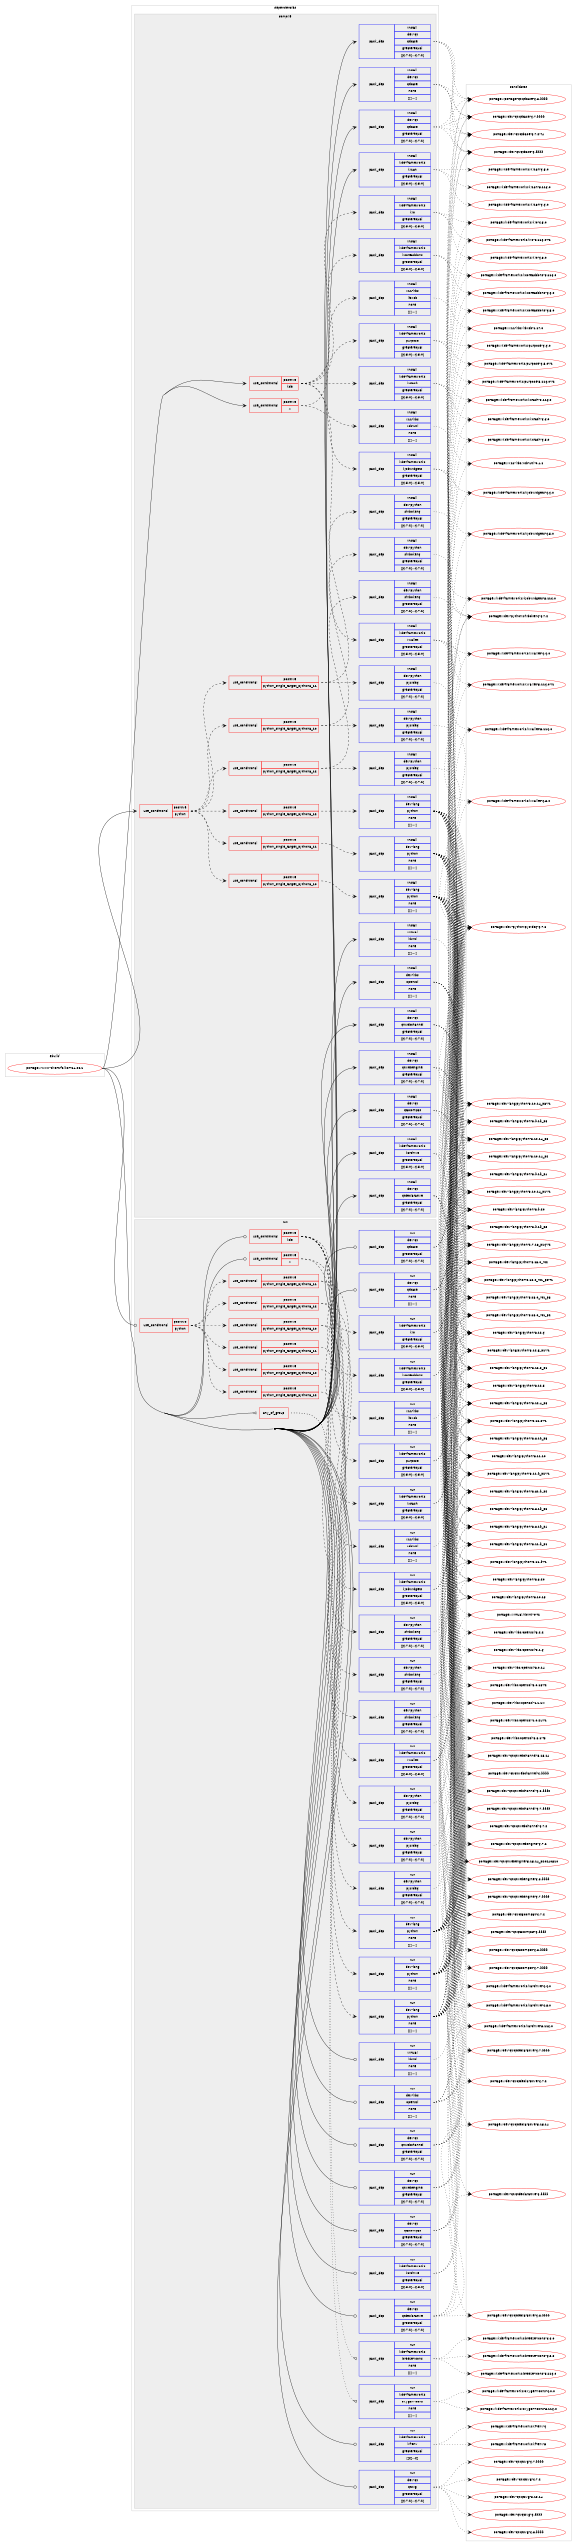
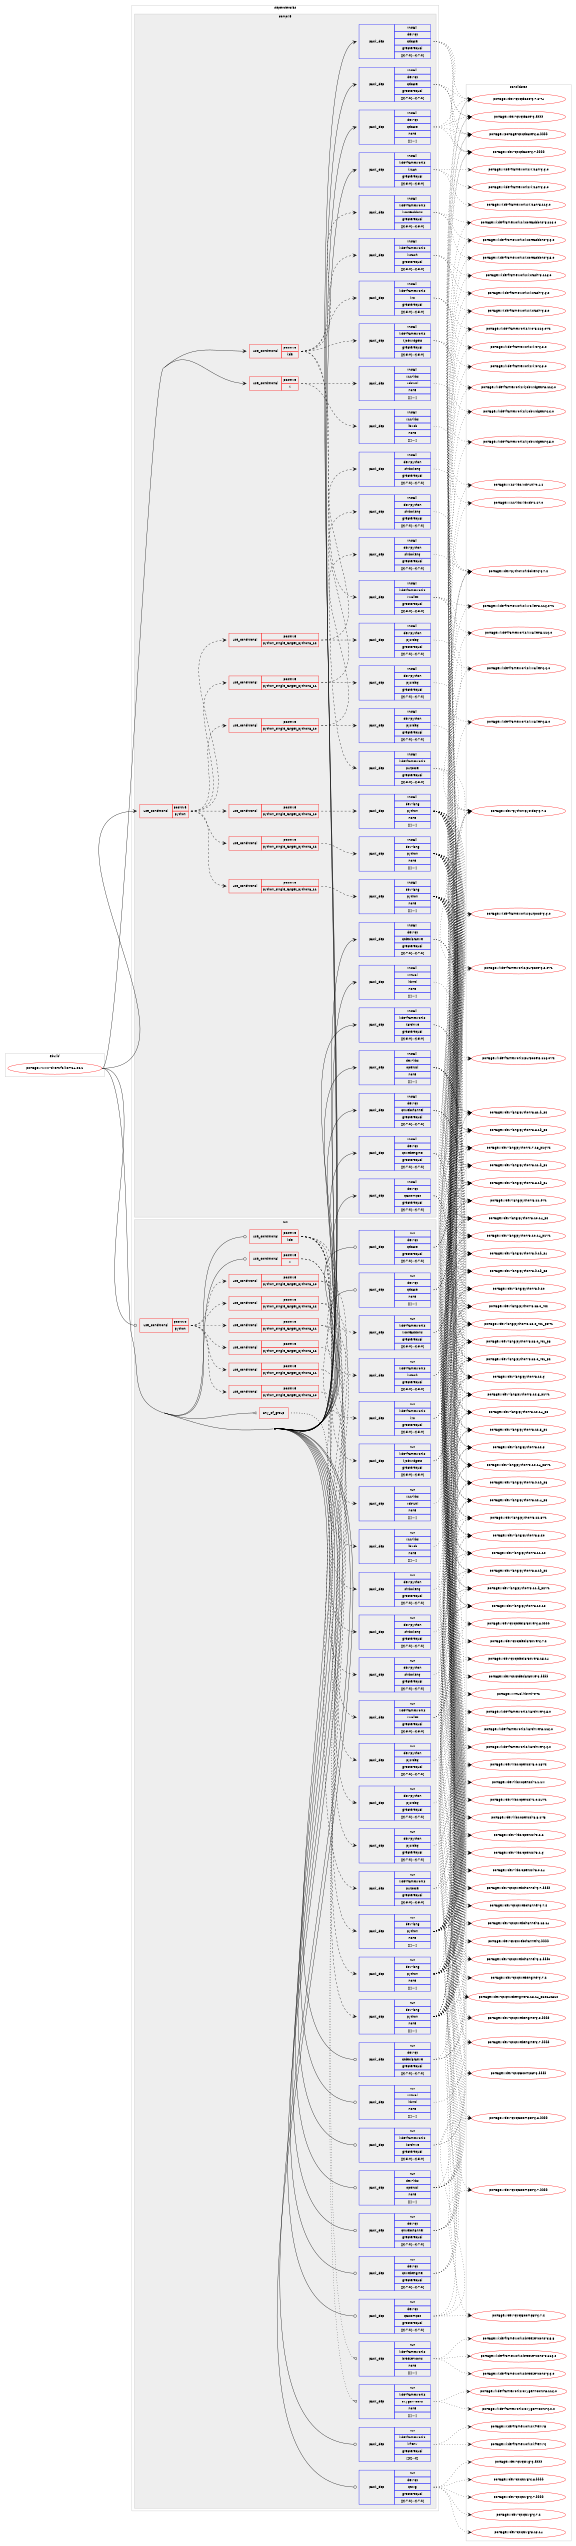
node "portage://dev-qt/qtdeclarative-6.7.9999": removed
